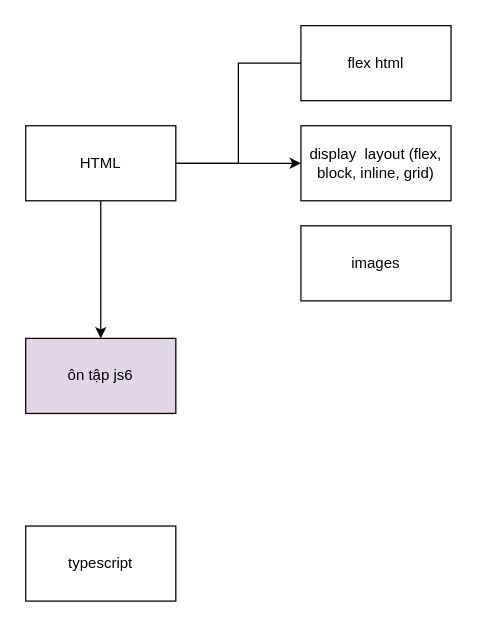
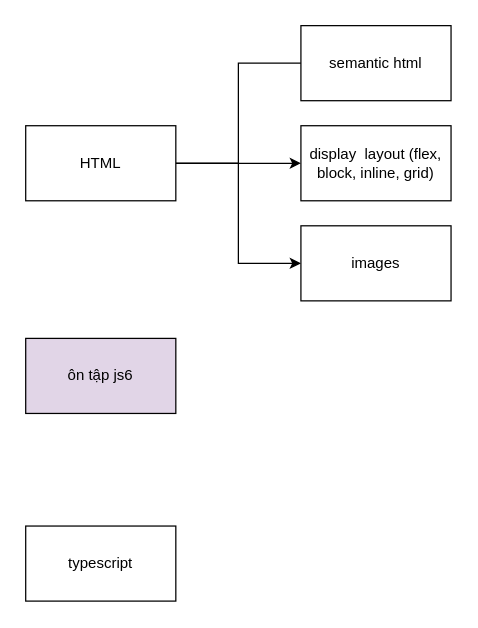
node "flex html": label "flex html" -> "semantic html"
edge "HTML" -> "ôn tập js6": now "HTML" -> "images"
